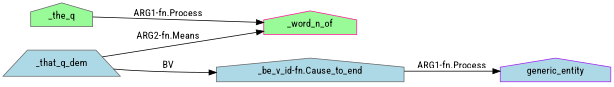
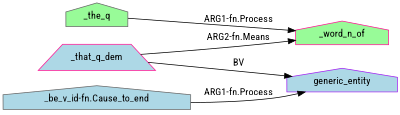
node "_that_q_dem": color gray40 -> deeppink
edge "_that_q_dem" -> "_be_v_id-fn.Cause_to_end": now "_that_q_dem" -> "generic_entity"
